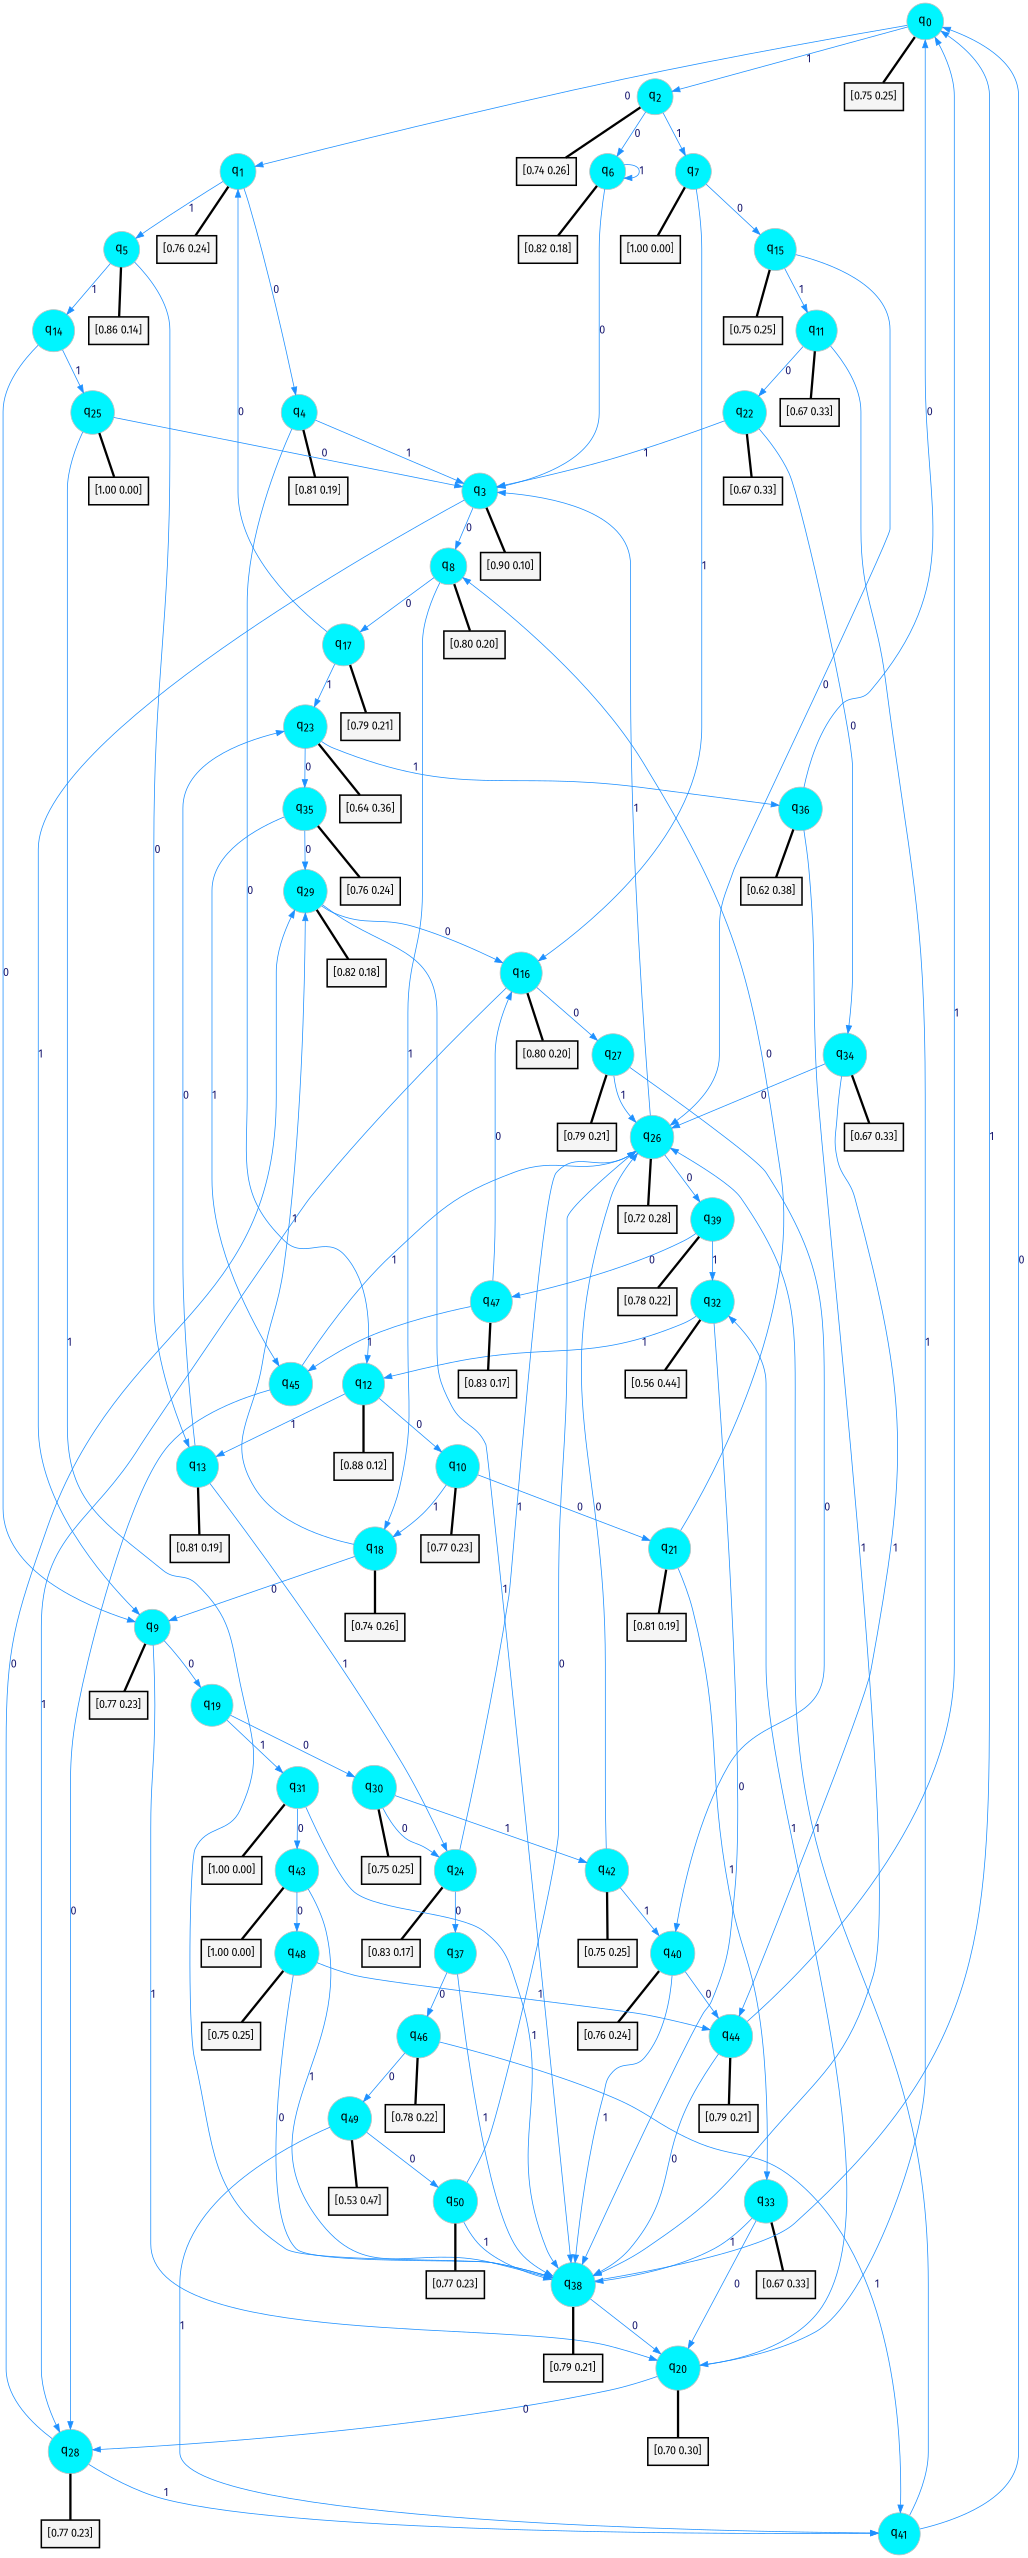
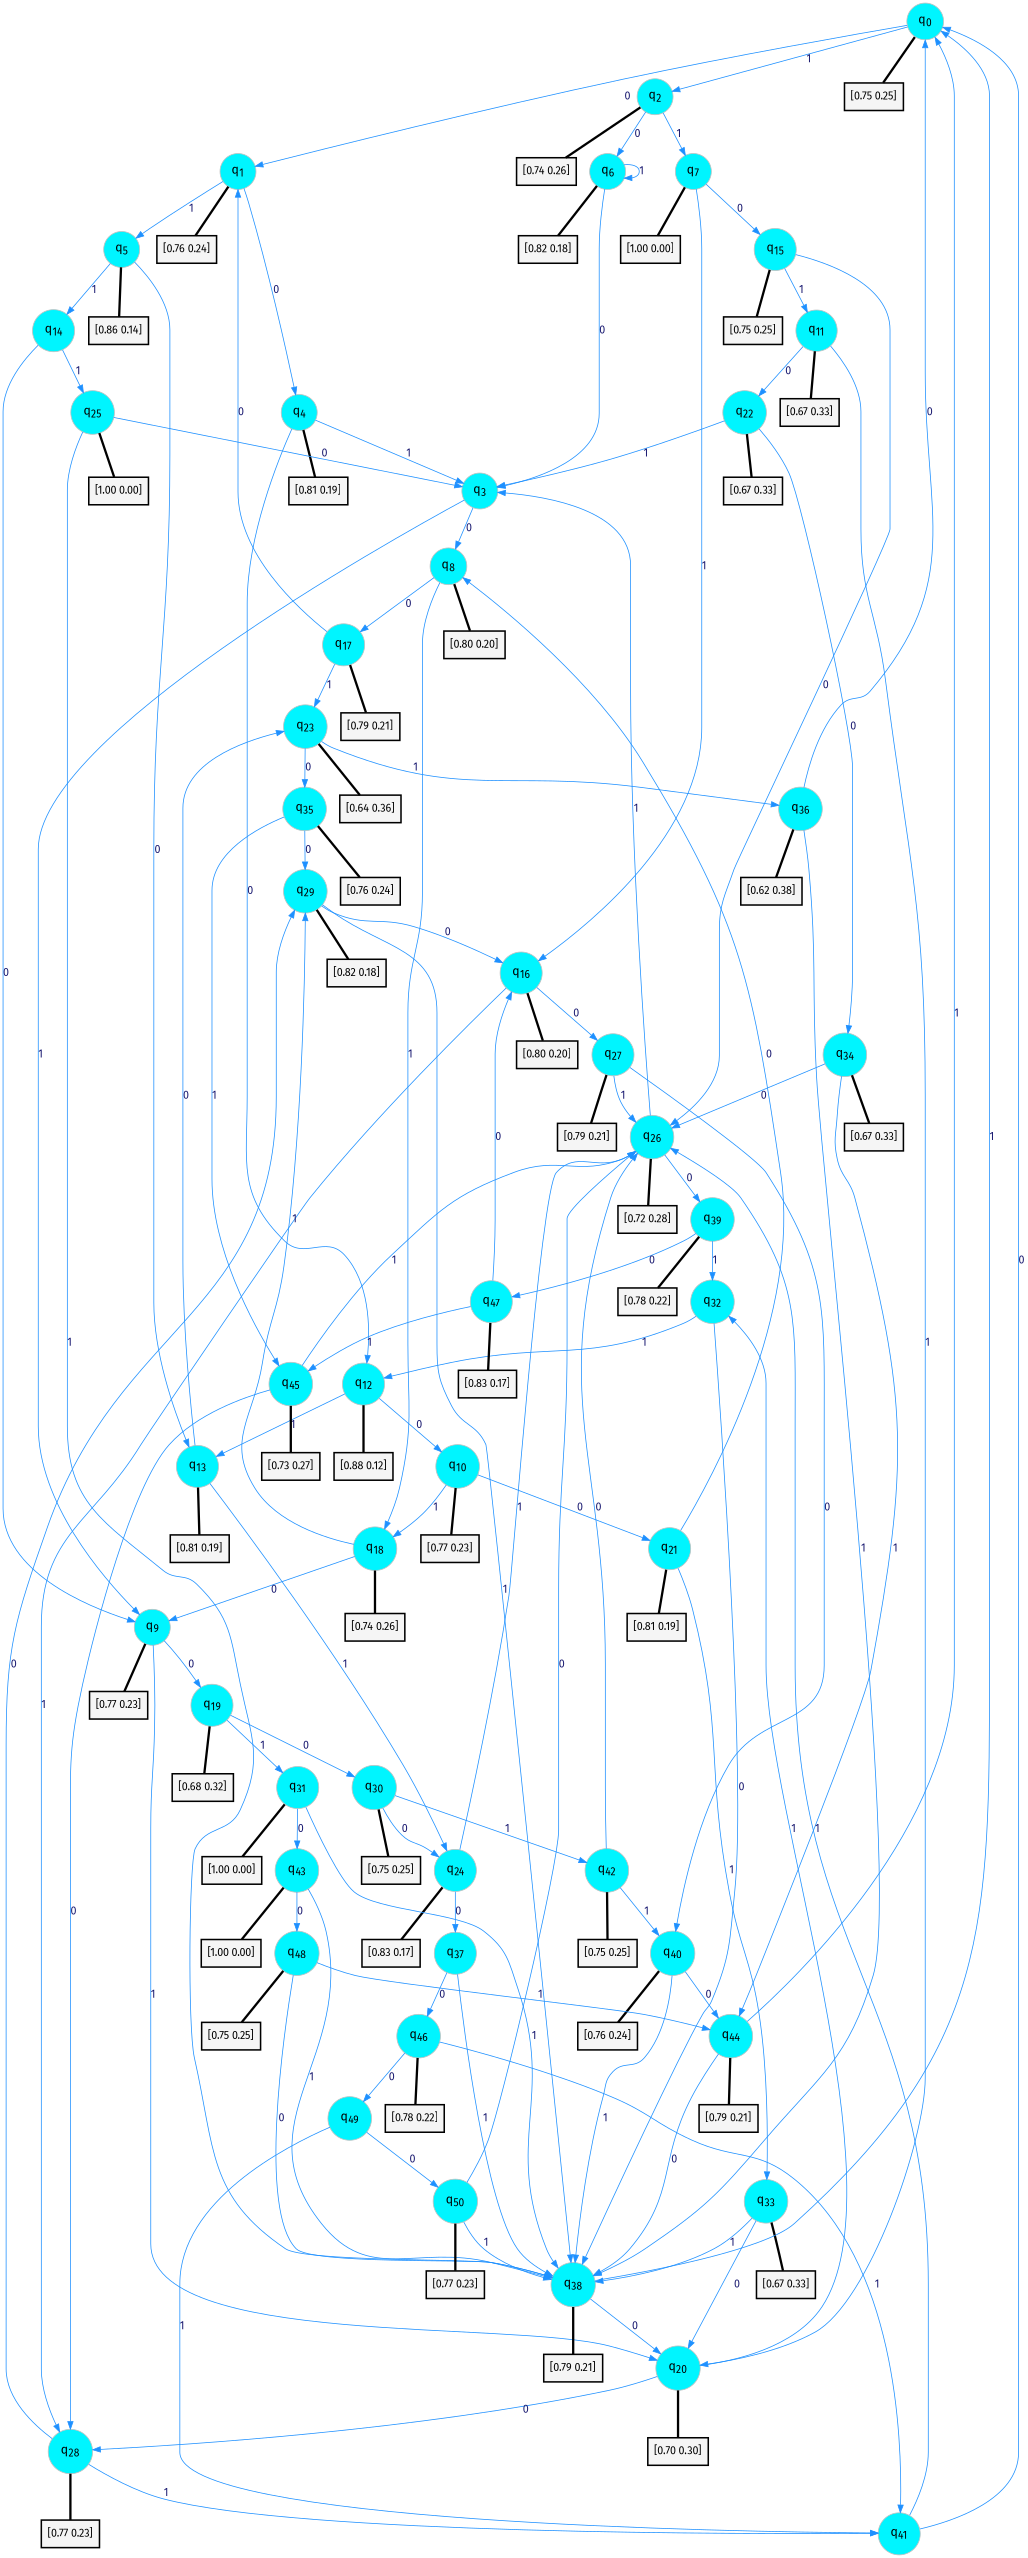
node "[0.90 0.10]": removed
node "[0.56 0.44]": removed
node "[0.73 0.27]": added
node "[0.68 0.32]": added
node "[0.53 0.47]": removed
